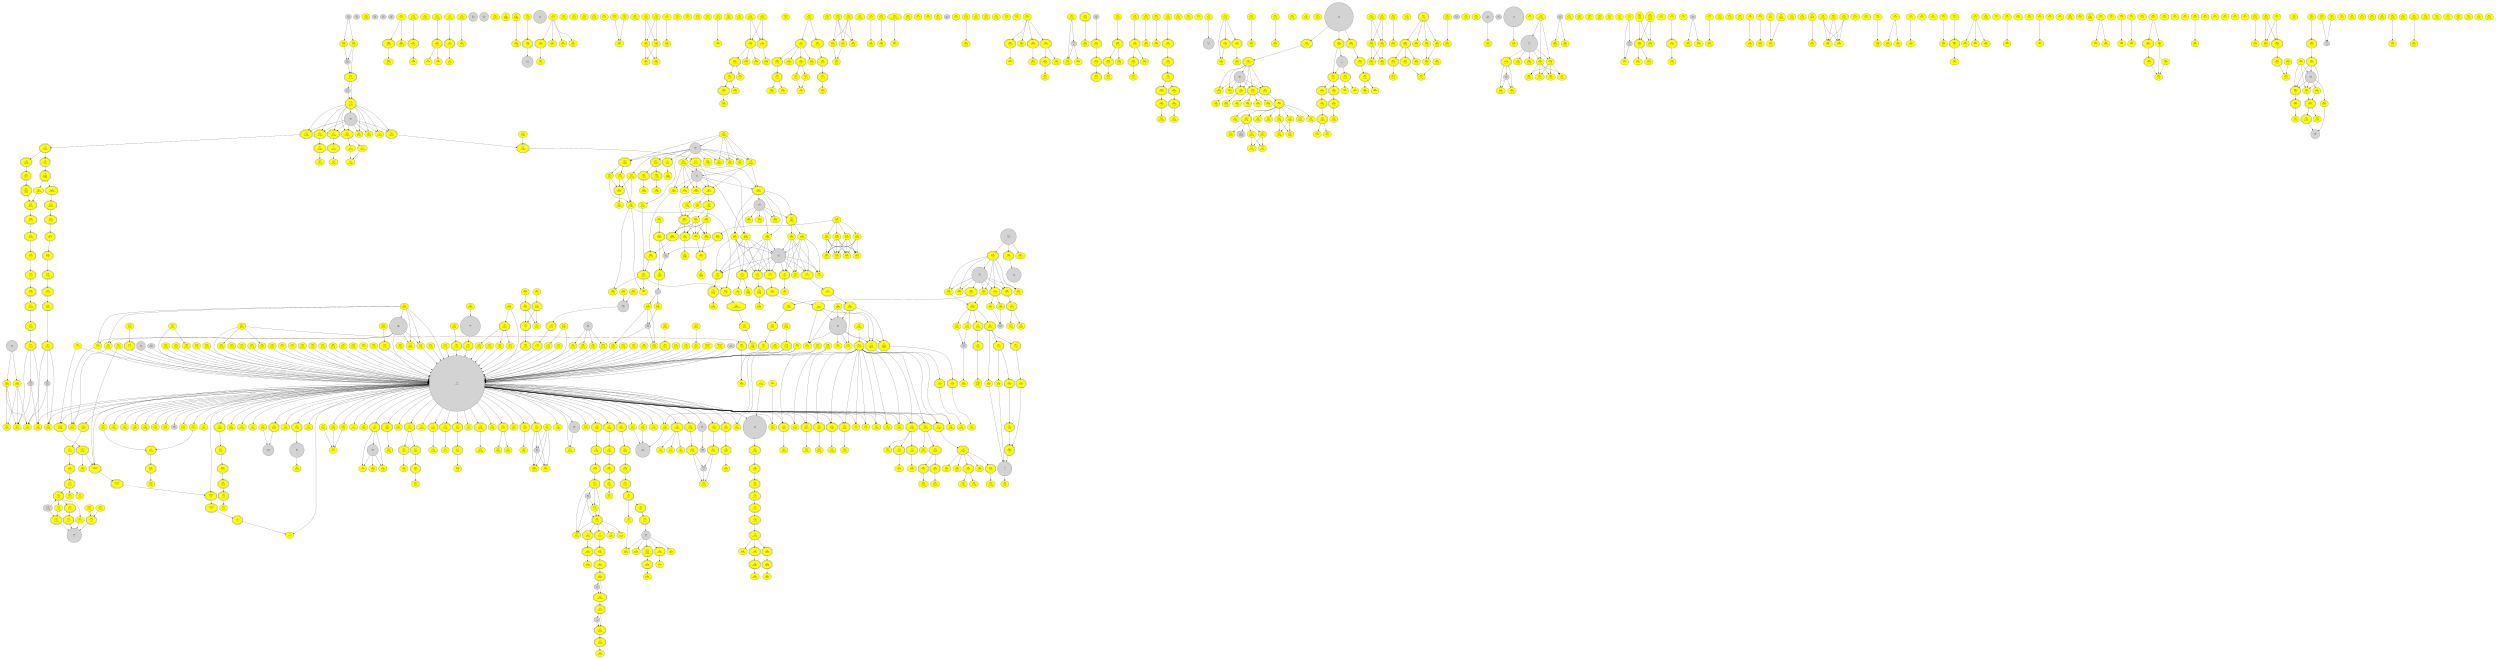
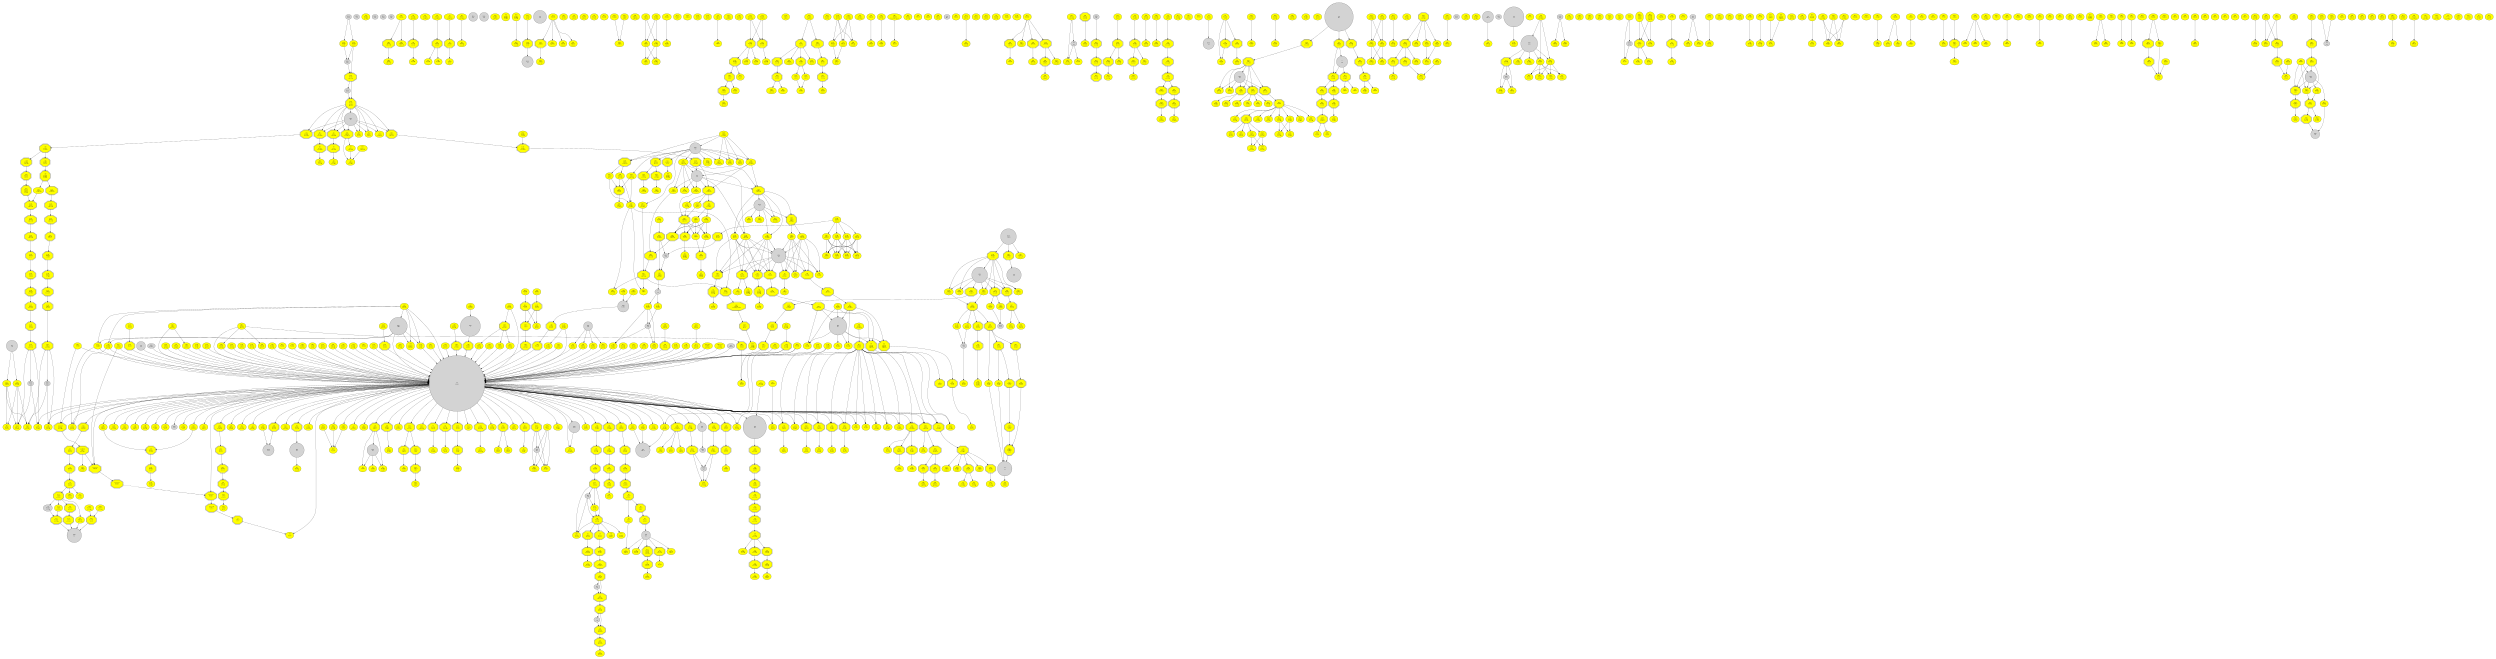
node "3027 R06190 2.4.1.37": fillcolor lightgrey -> yellow
edge "668 R08505 1.14.15.15" -> "664 R07372 1.14.14.23": now "668 R08505 1.14.15.15" -> "662 R08724 1.1.1.181"
node "675 R04353 2.4.1.17": removed
edge "0.74 R04285 1.1.1.184" -> "0.77 R04286 4.2.3.12": reversed
